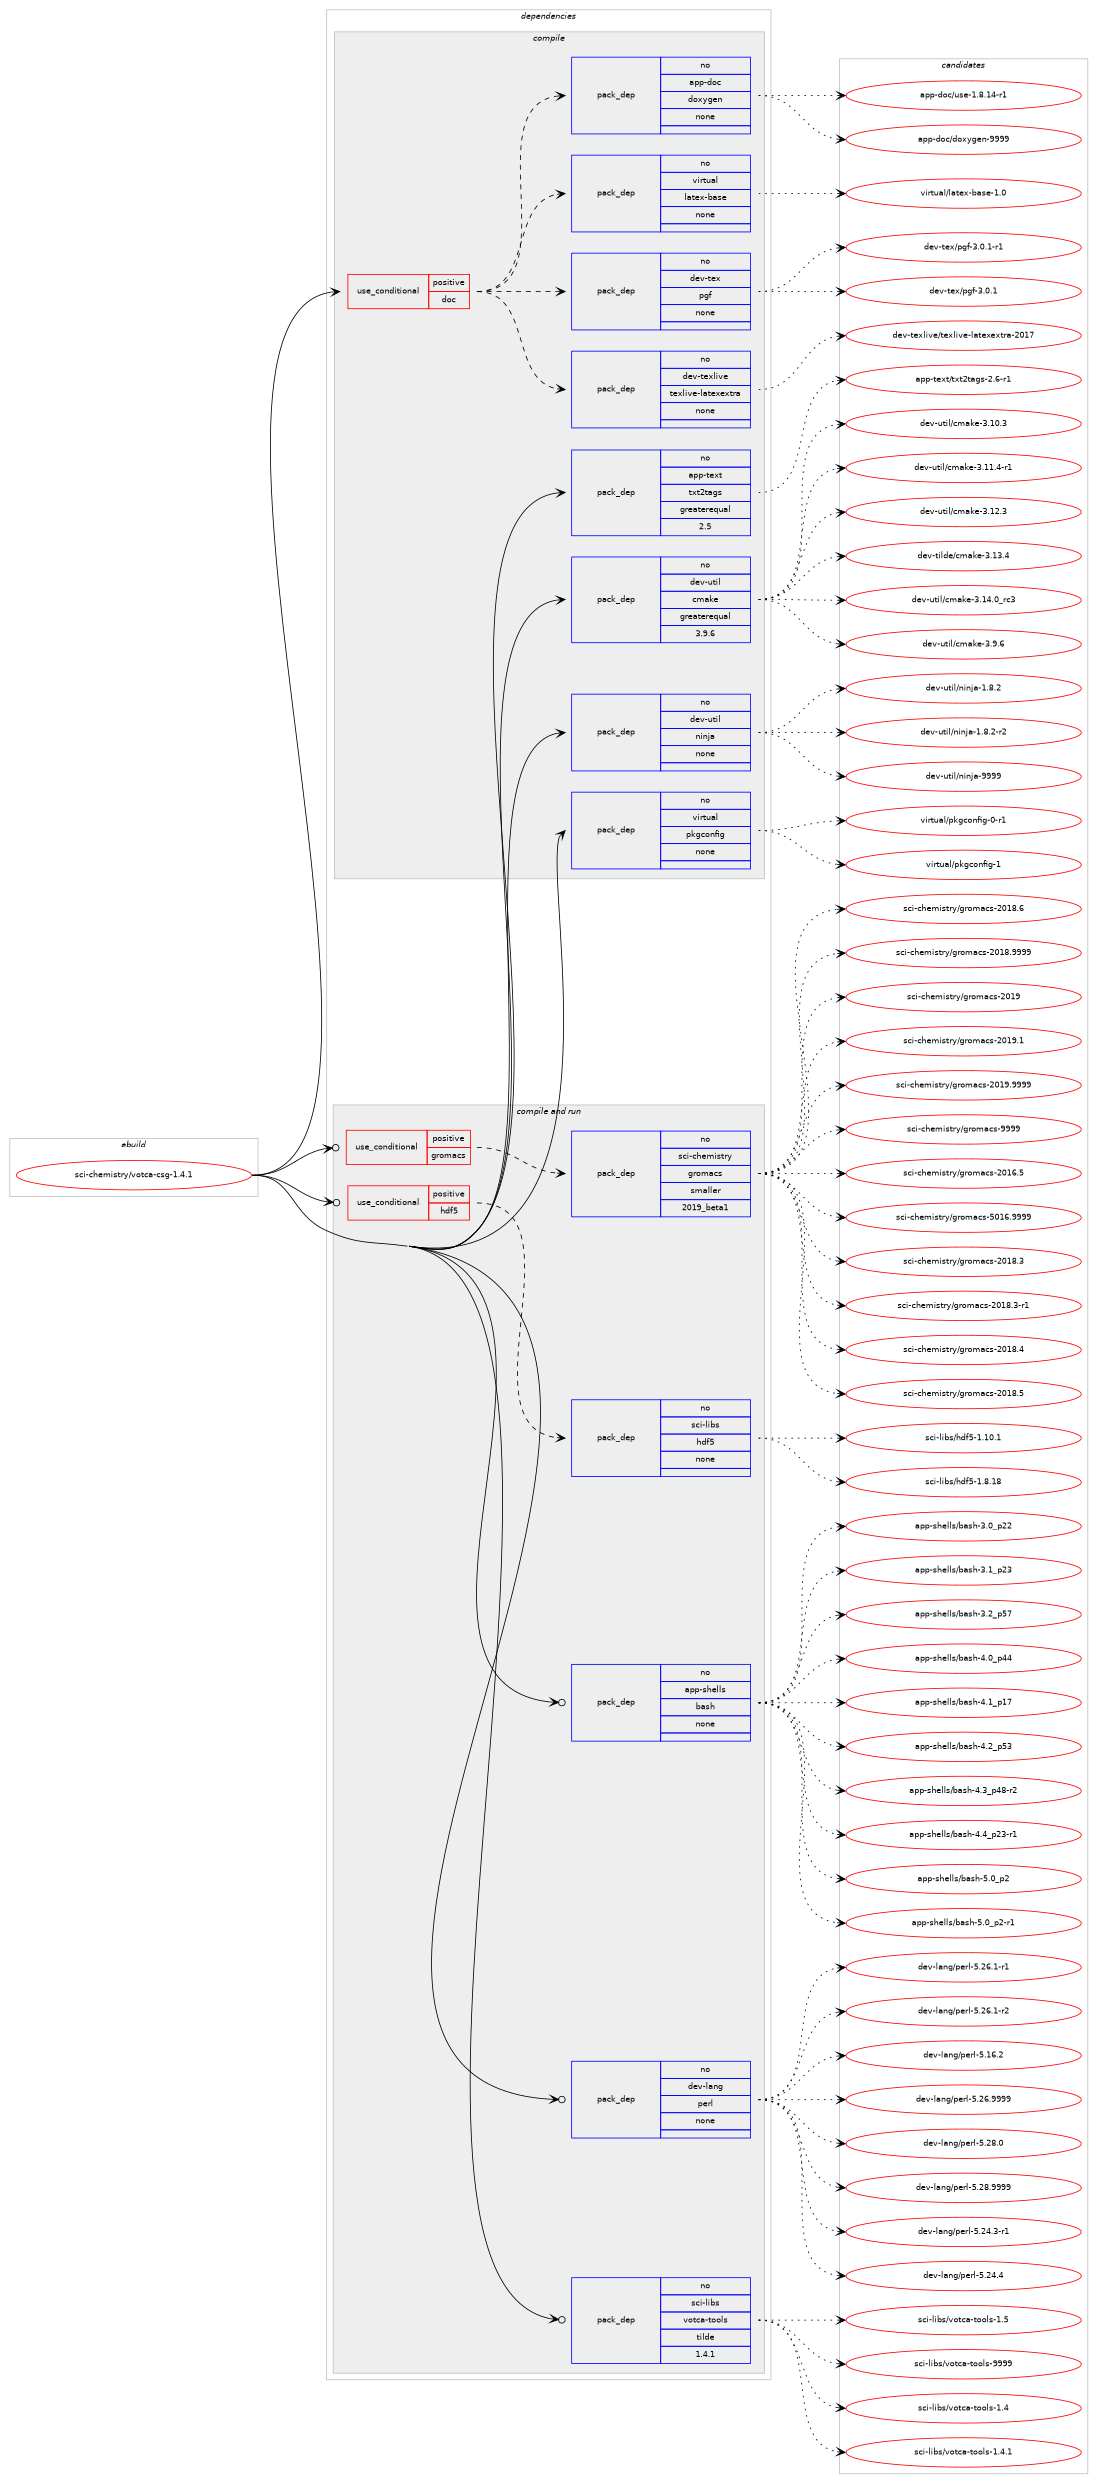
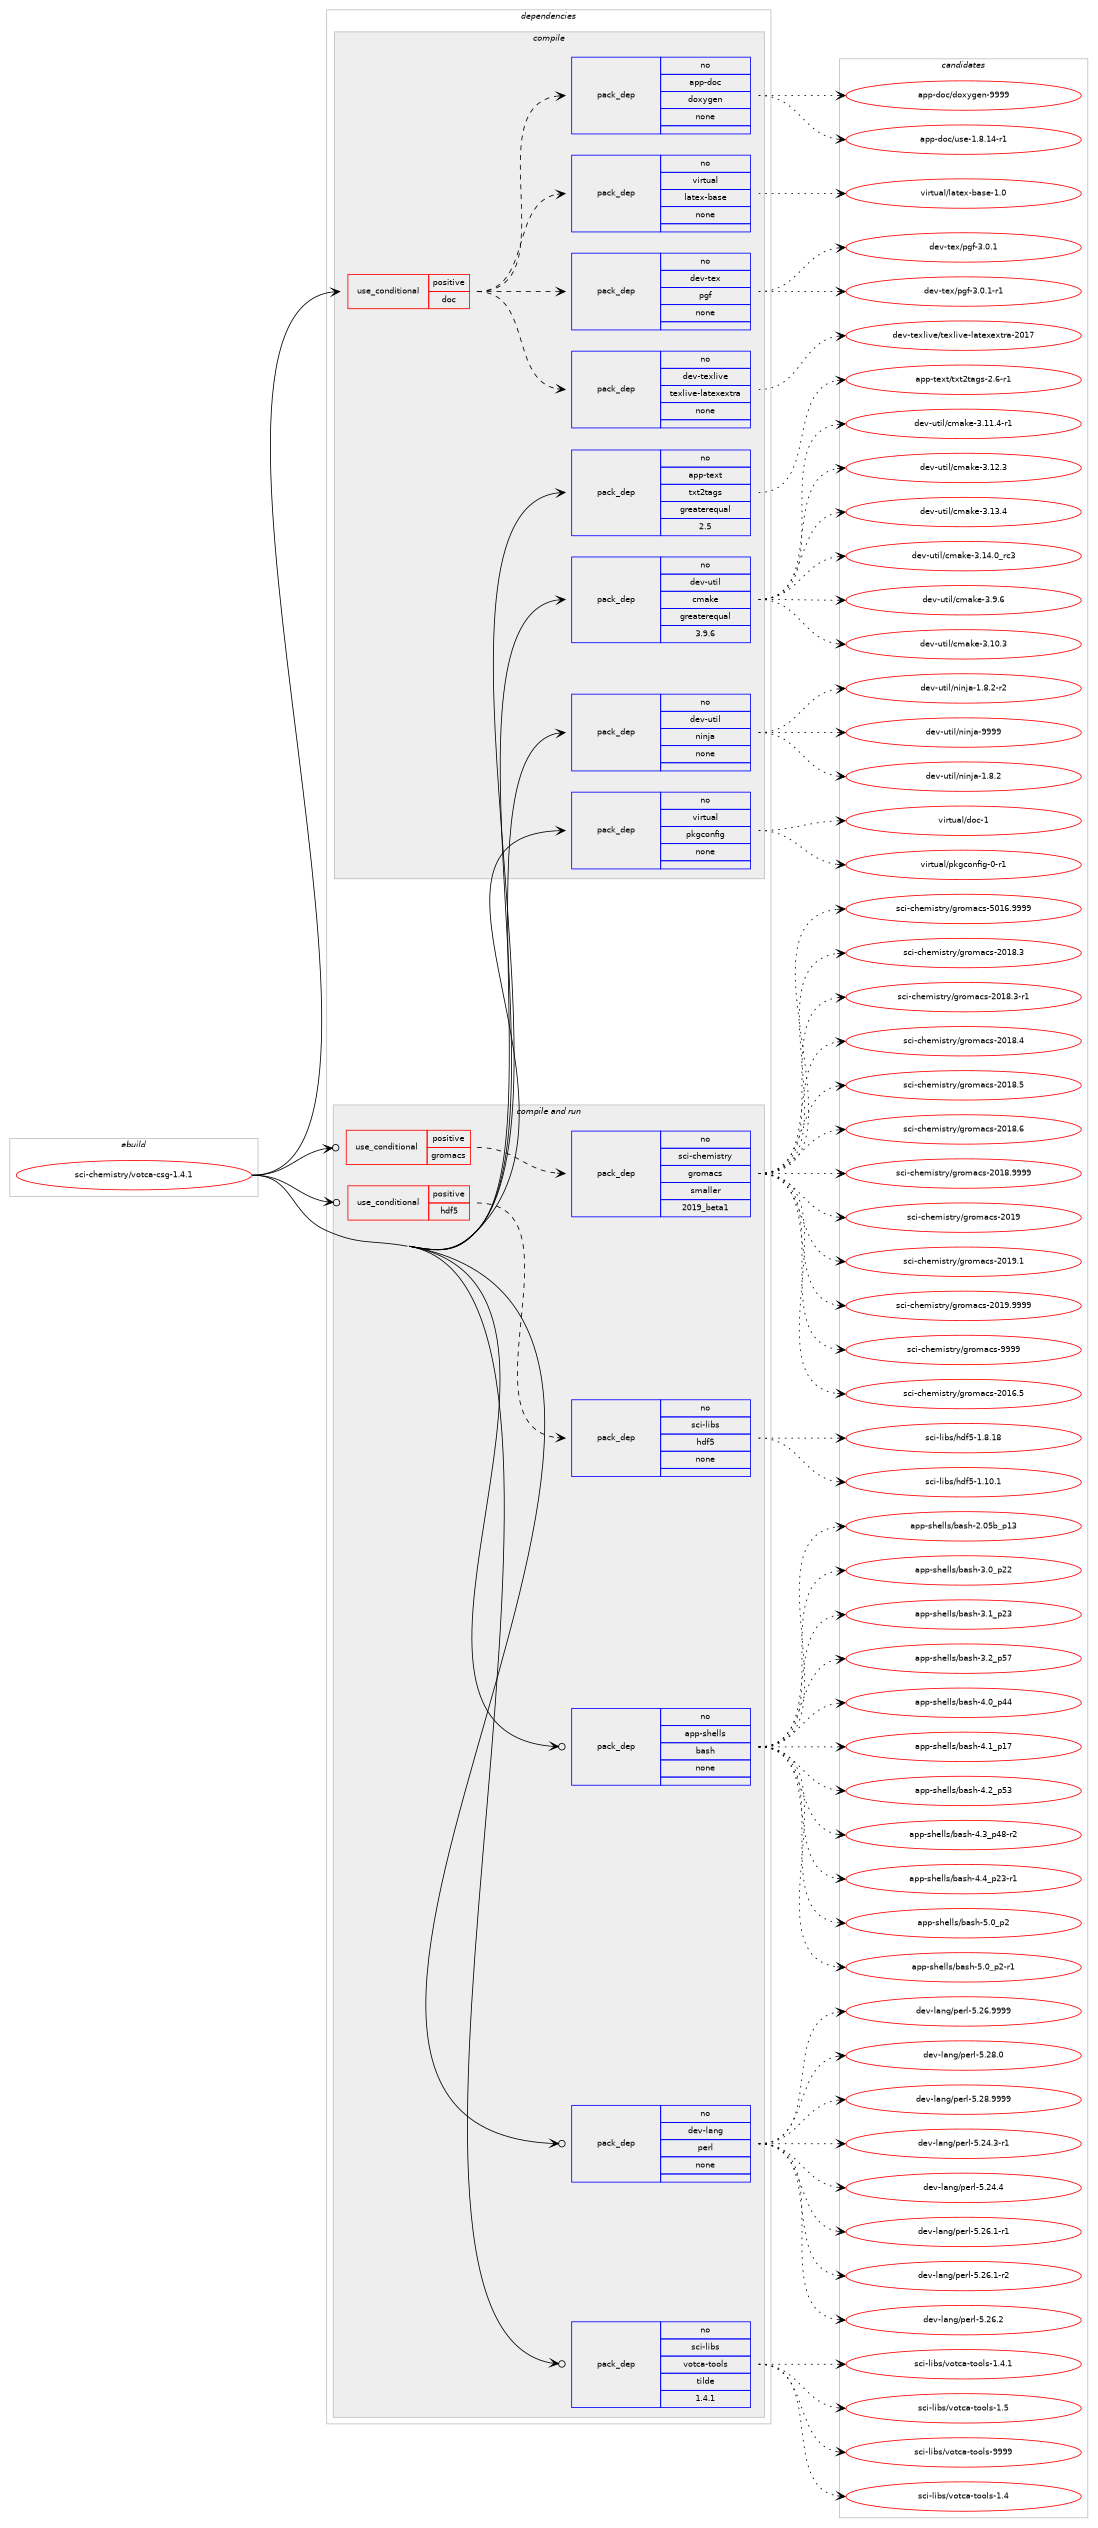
node "dev-tilde/cmake-3.13.4": label "dev-tilde/cmake-3.13.4" -> "dev-util/cmake-3.13.4"
node "virtual/pkgconfig-1": label "virtual/pkgconfig-1" -> "virtual/doc-1"
node "app-shells/bash-2.05b_p13": added
node "dev-lang/perl-5.16.2": label "dev-lang/perl-5.16.2" -> "dev-lang/perl-5.26.2"
